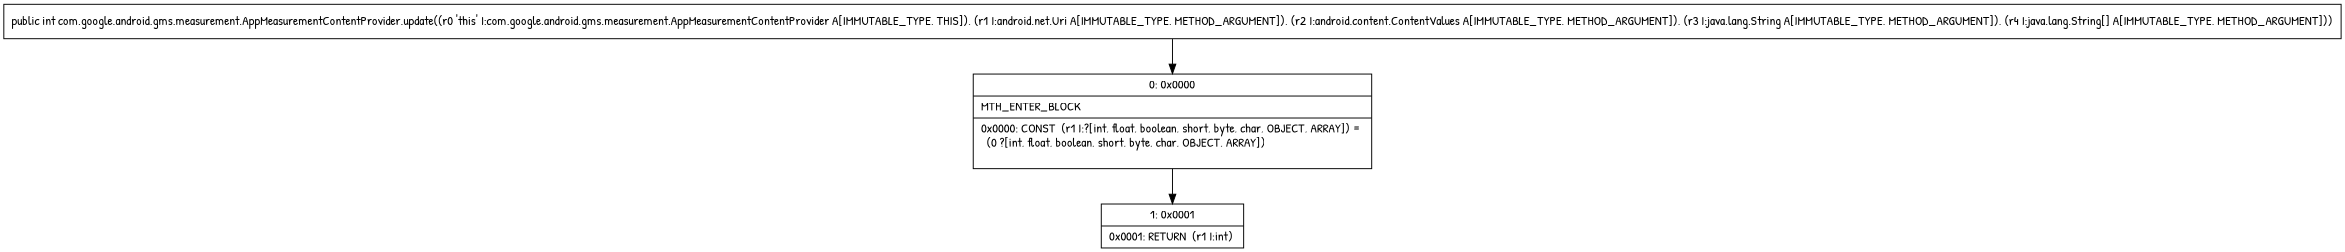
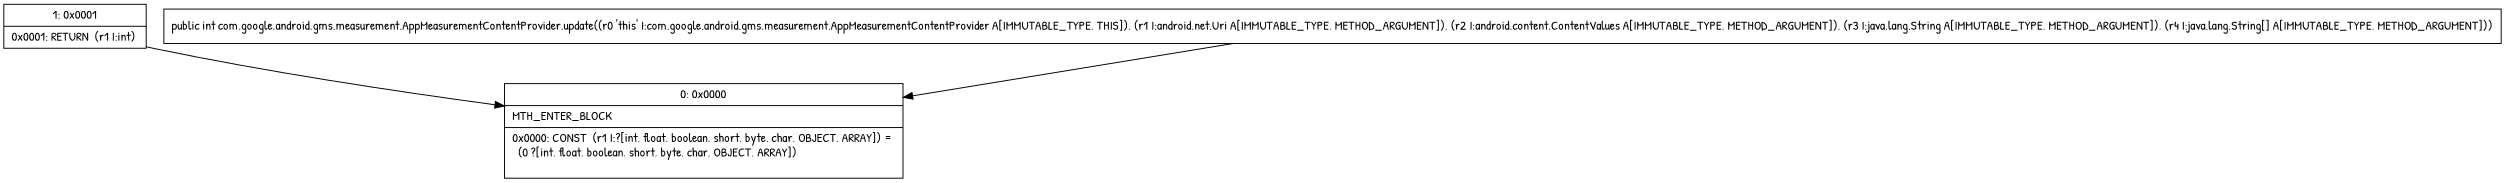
edge "0: 0x0000" -> "1: 0x0001": reversed
